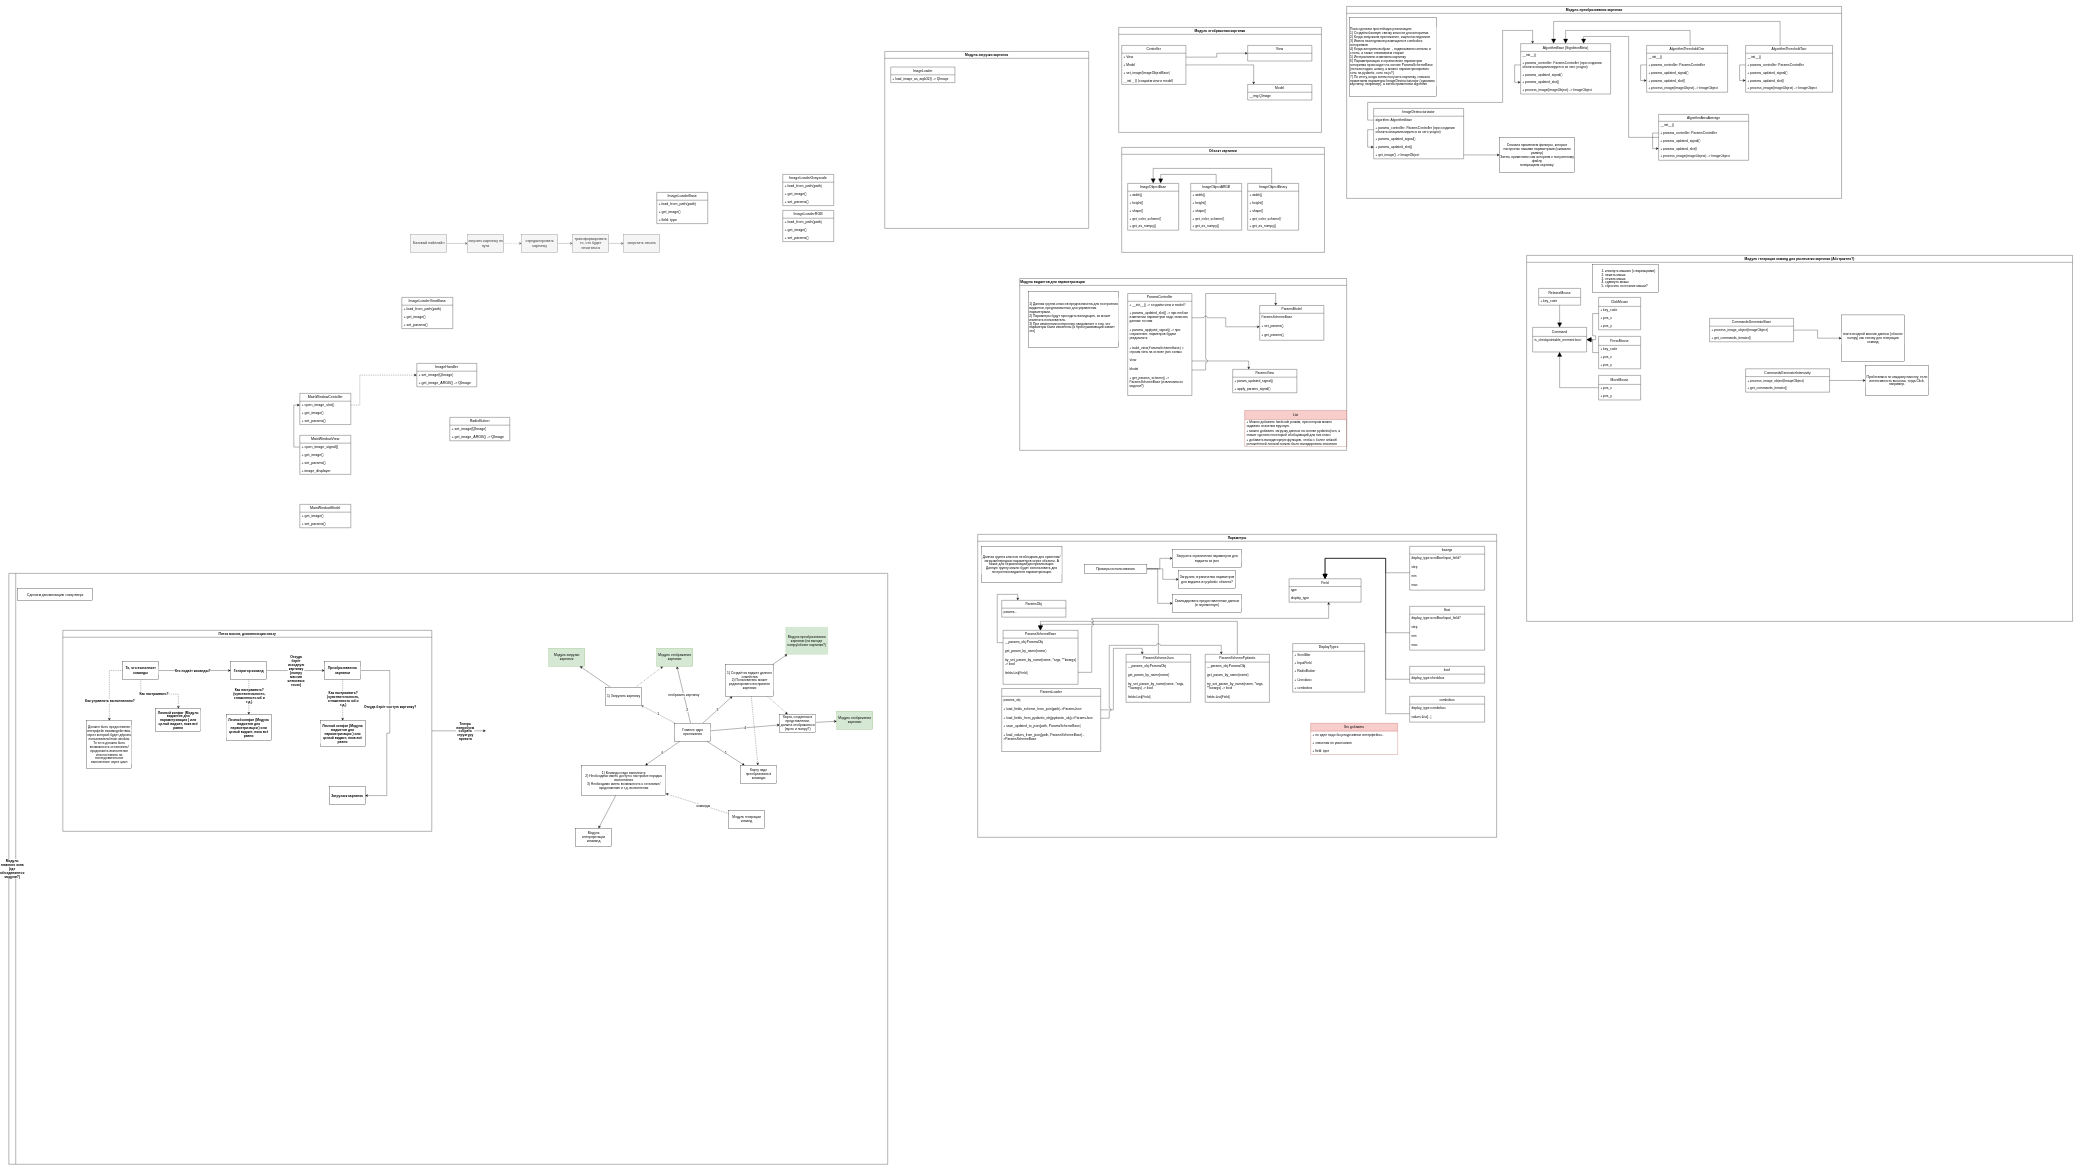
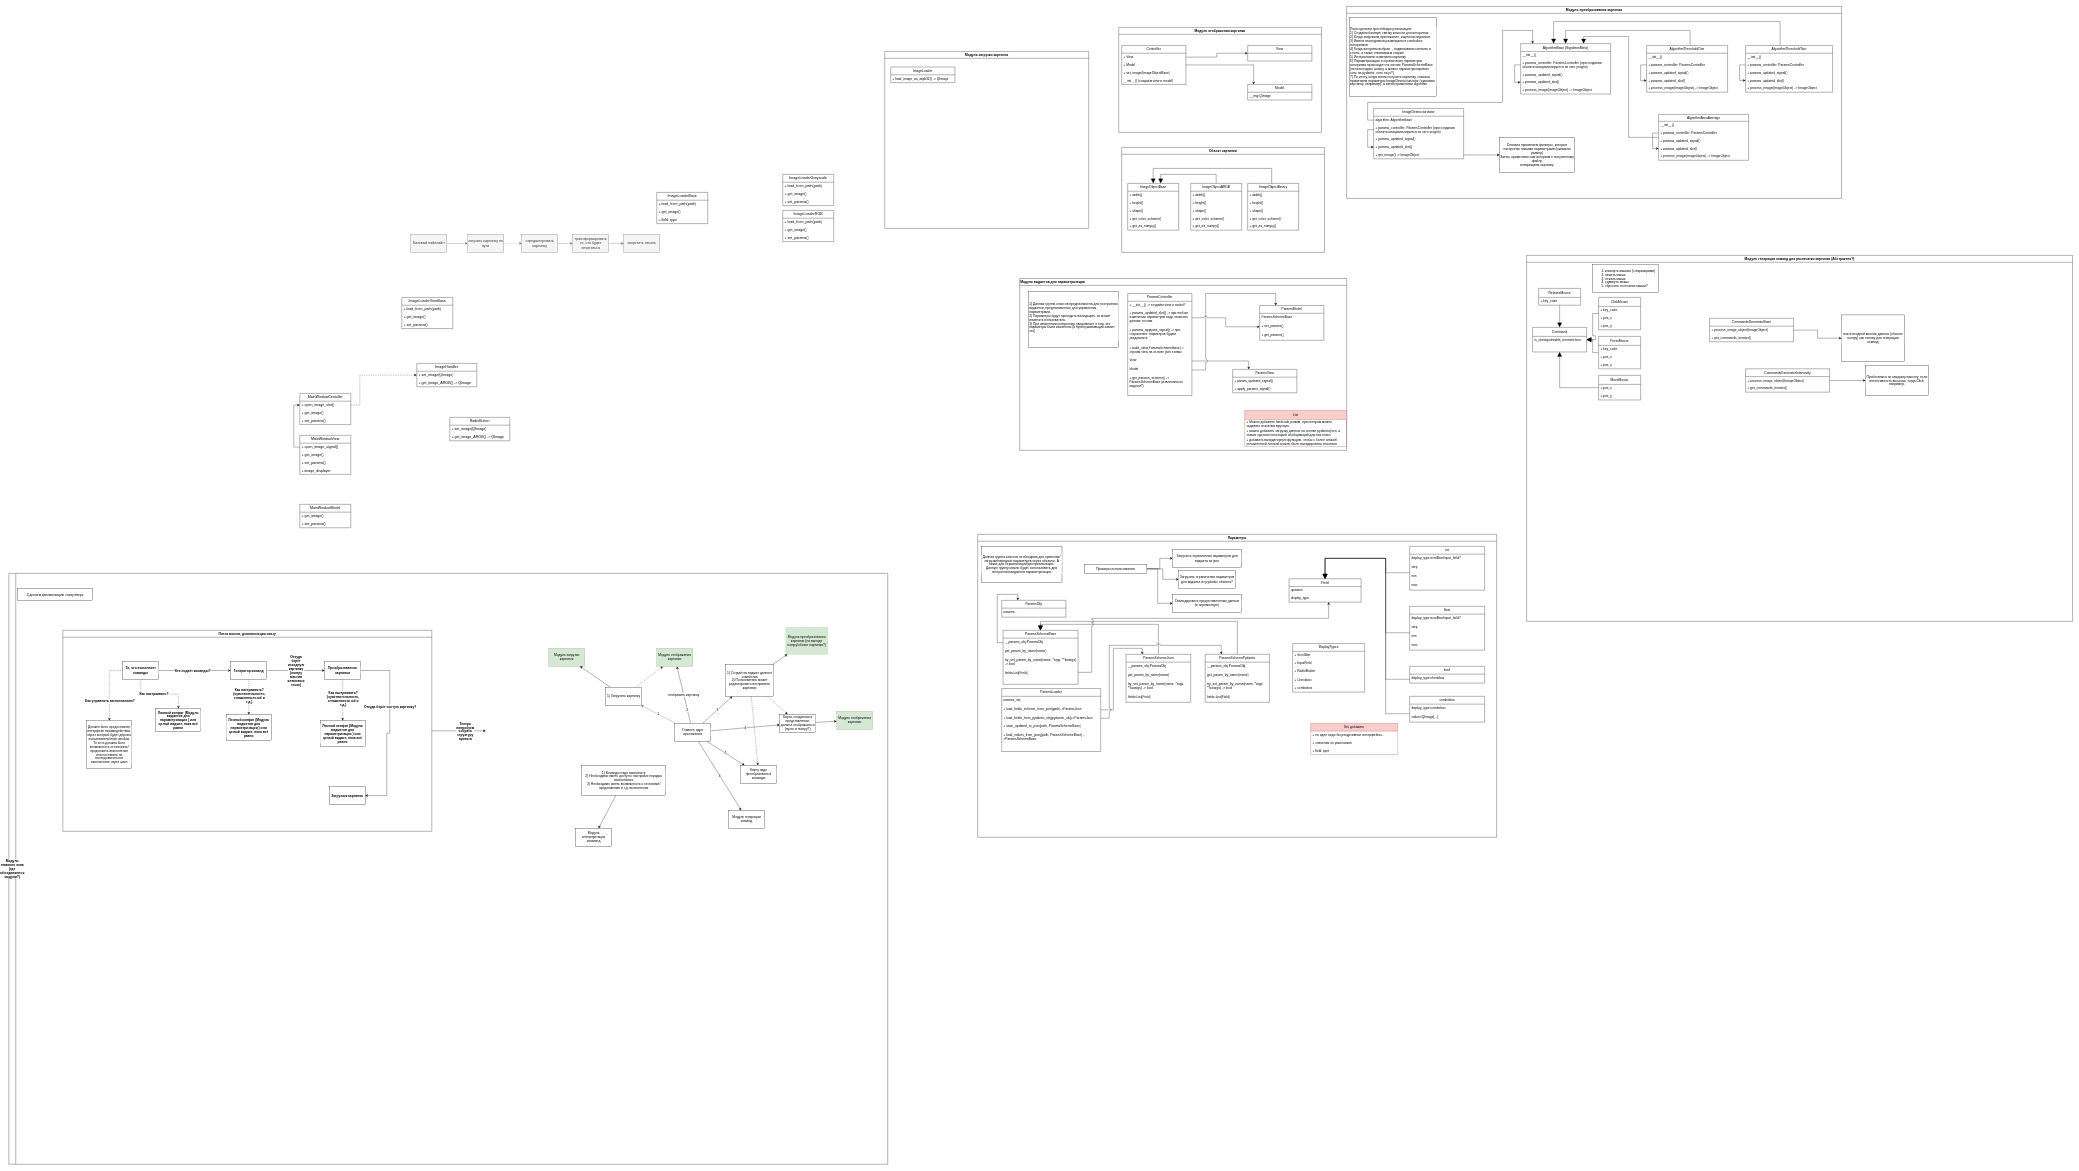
node "kwargs": label "kwargs" -> "int"
node "type": label "type" -> "updated"
node "values:List[...]": label "values:List[...]" -> "values:QImage[...]"
edge "Главное ядро приложения" -> "1) Команды надо выполнить 2) Необходимо иметь доступ к настройке порядка выполнения 3) Необходимо иметь возможность к остановке/продолжению и т.д. выполнения": now "Главное ядро приложения" -> "Модуль генерации команд"
edge "Модуль генерации команд" -> "1) Команды надо выполнить 2) Необходимо иметь доступ к настройке порядка выполнения 3) Необходимо иметь возможность к остановке/продолжению и т.д. выполнения": removed, label "команды"
